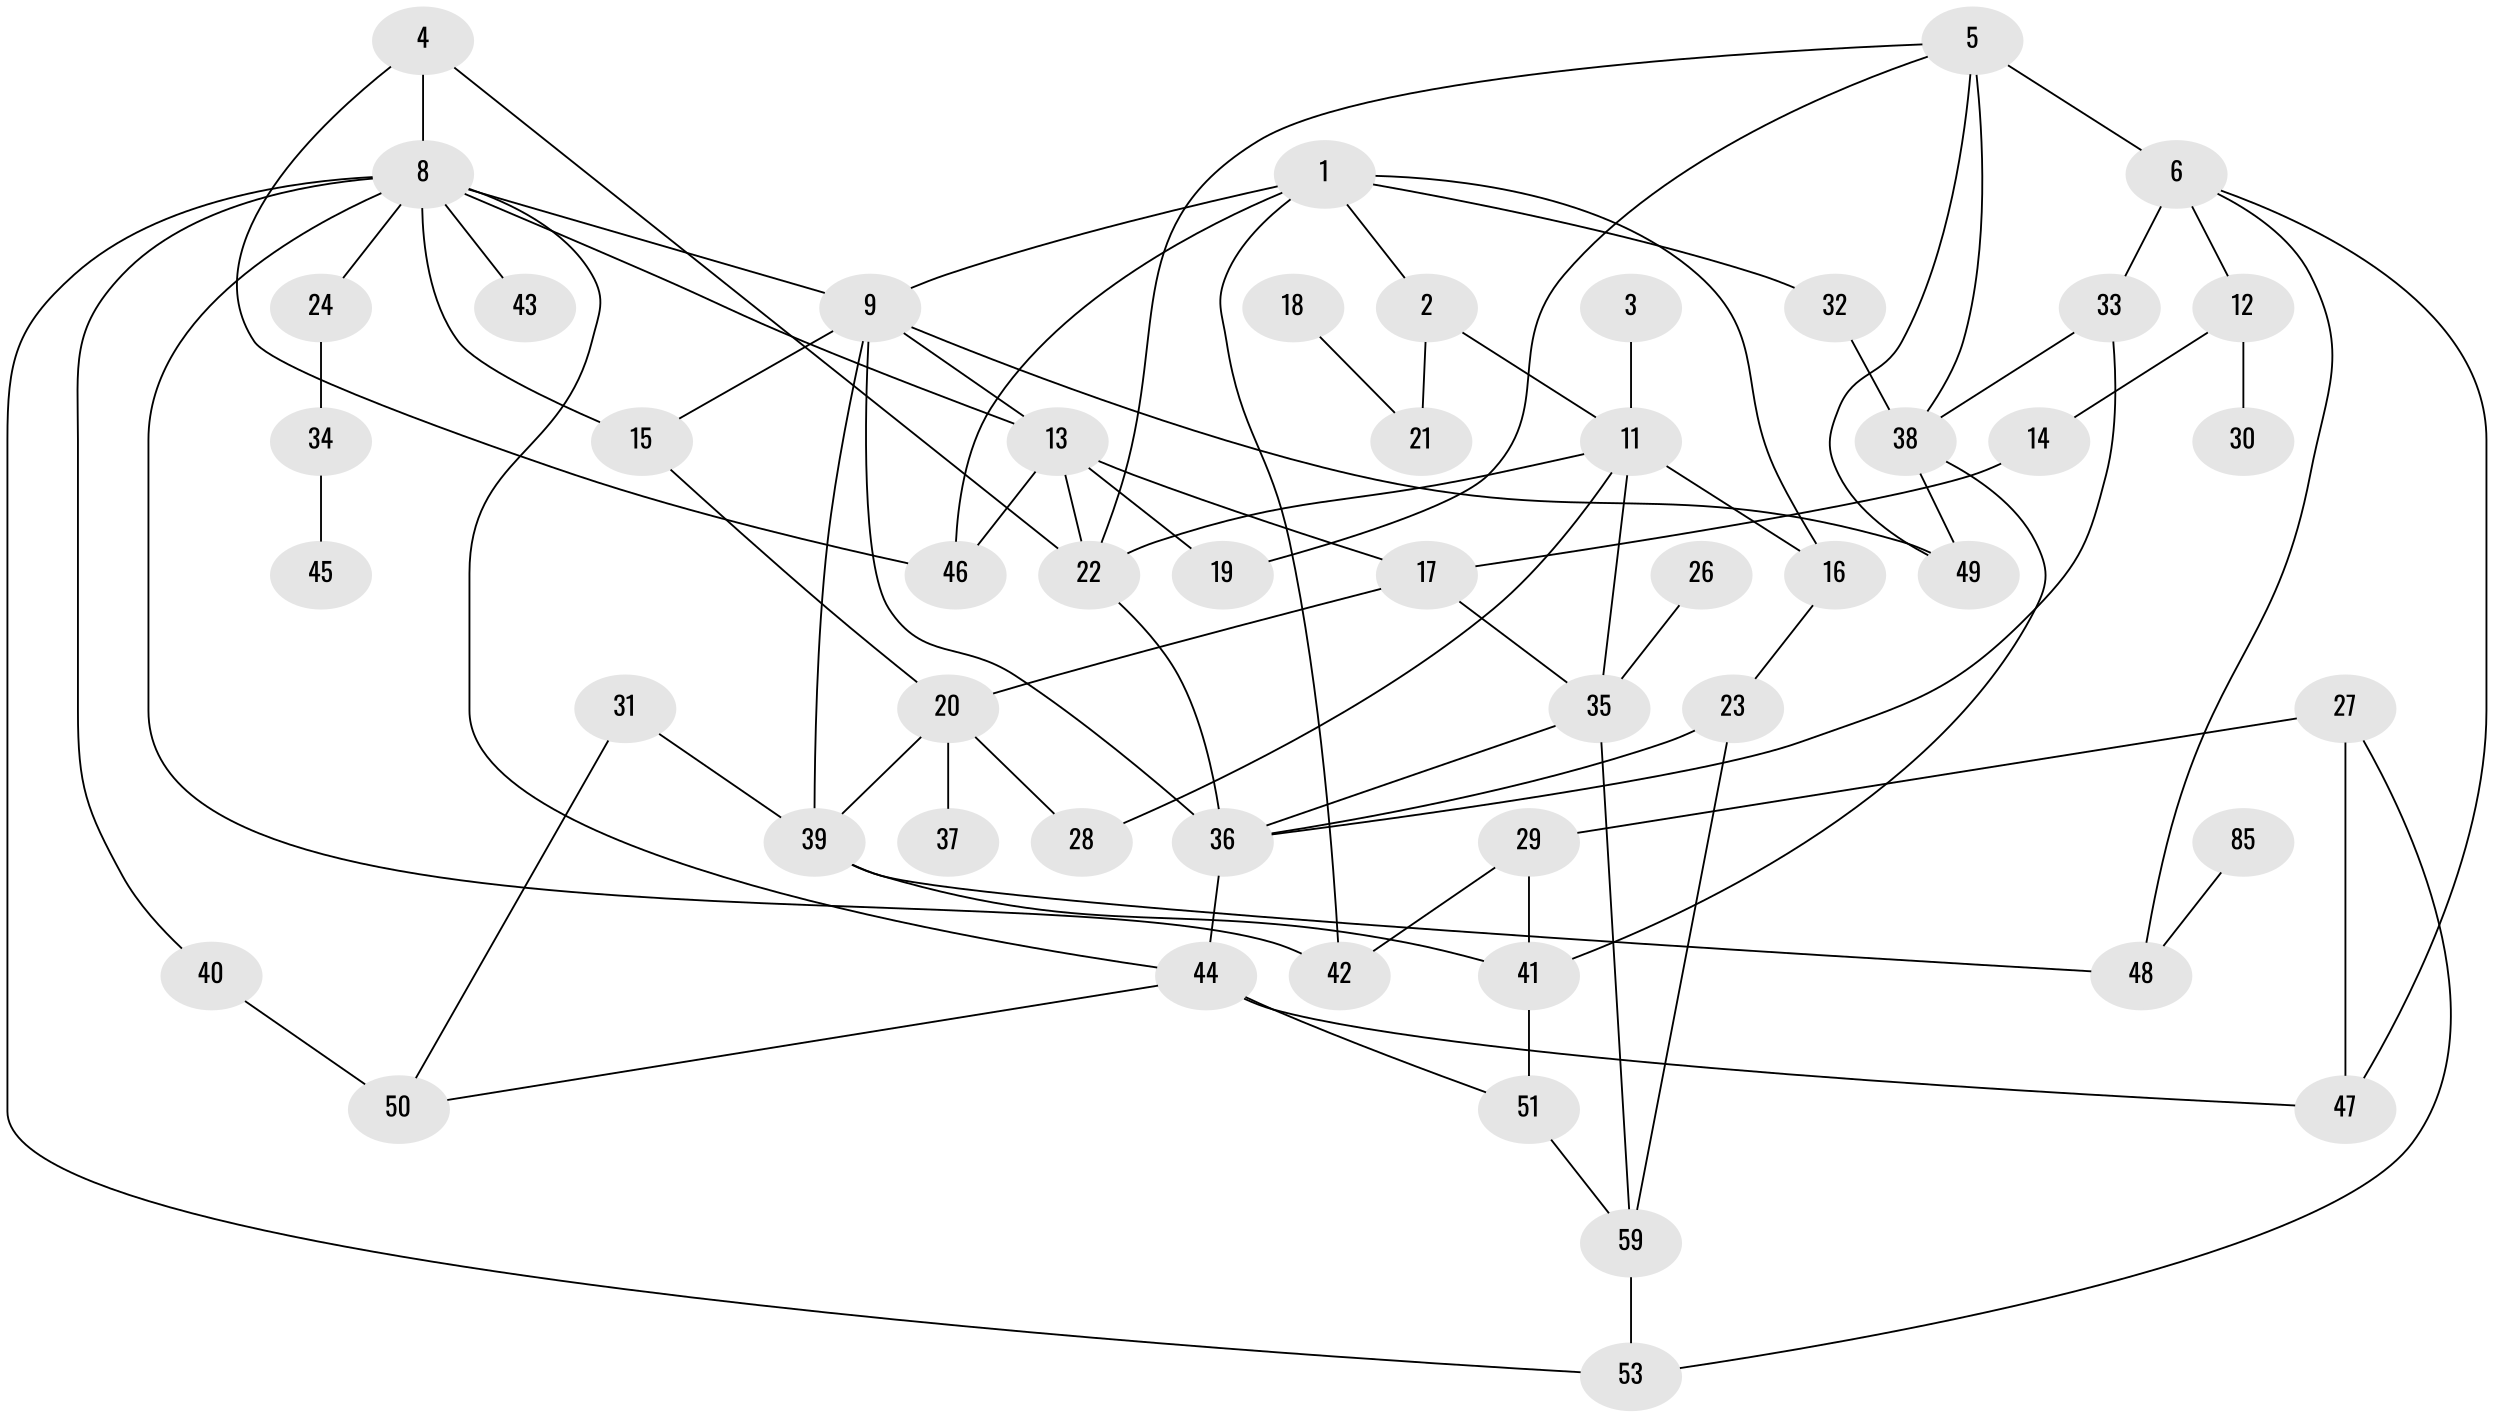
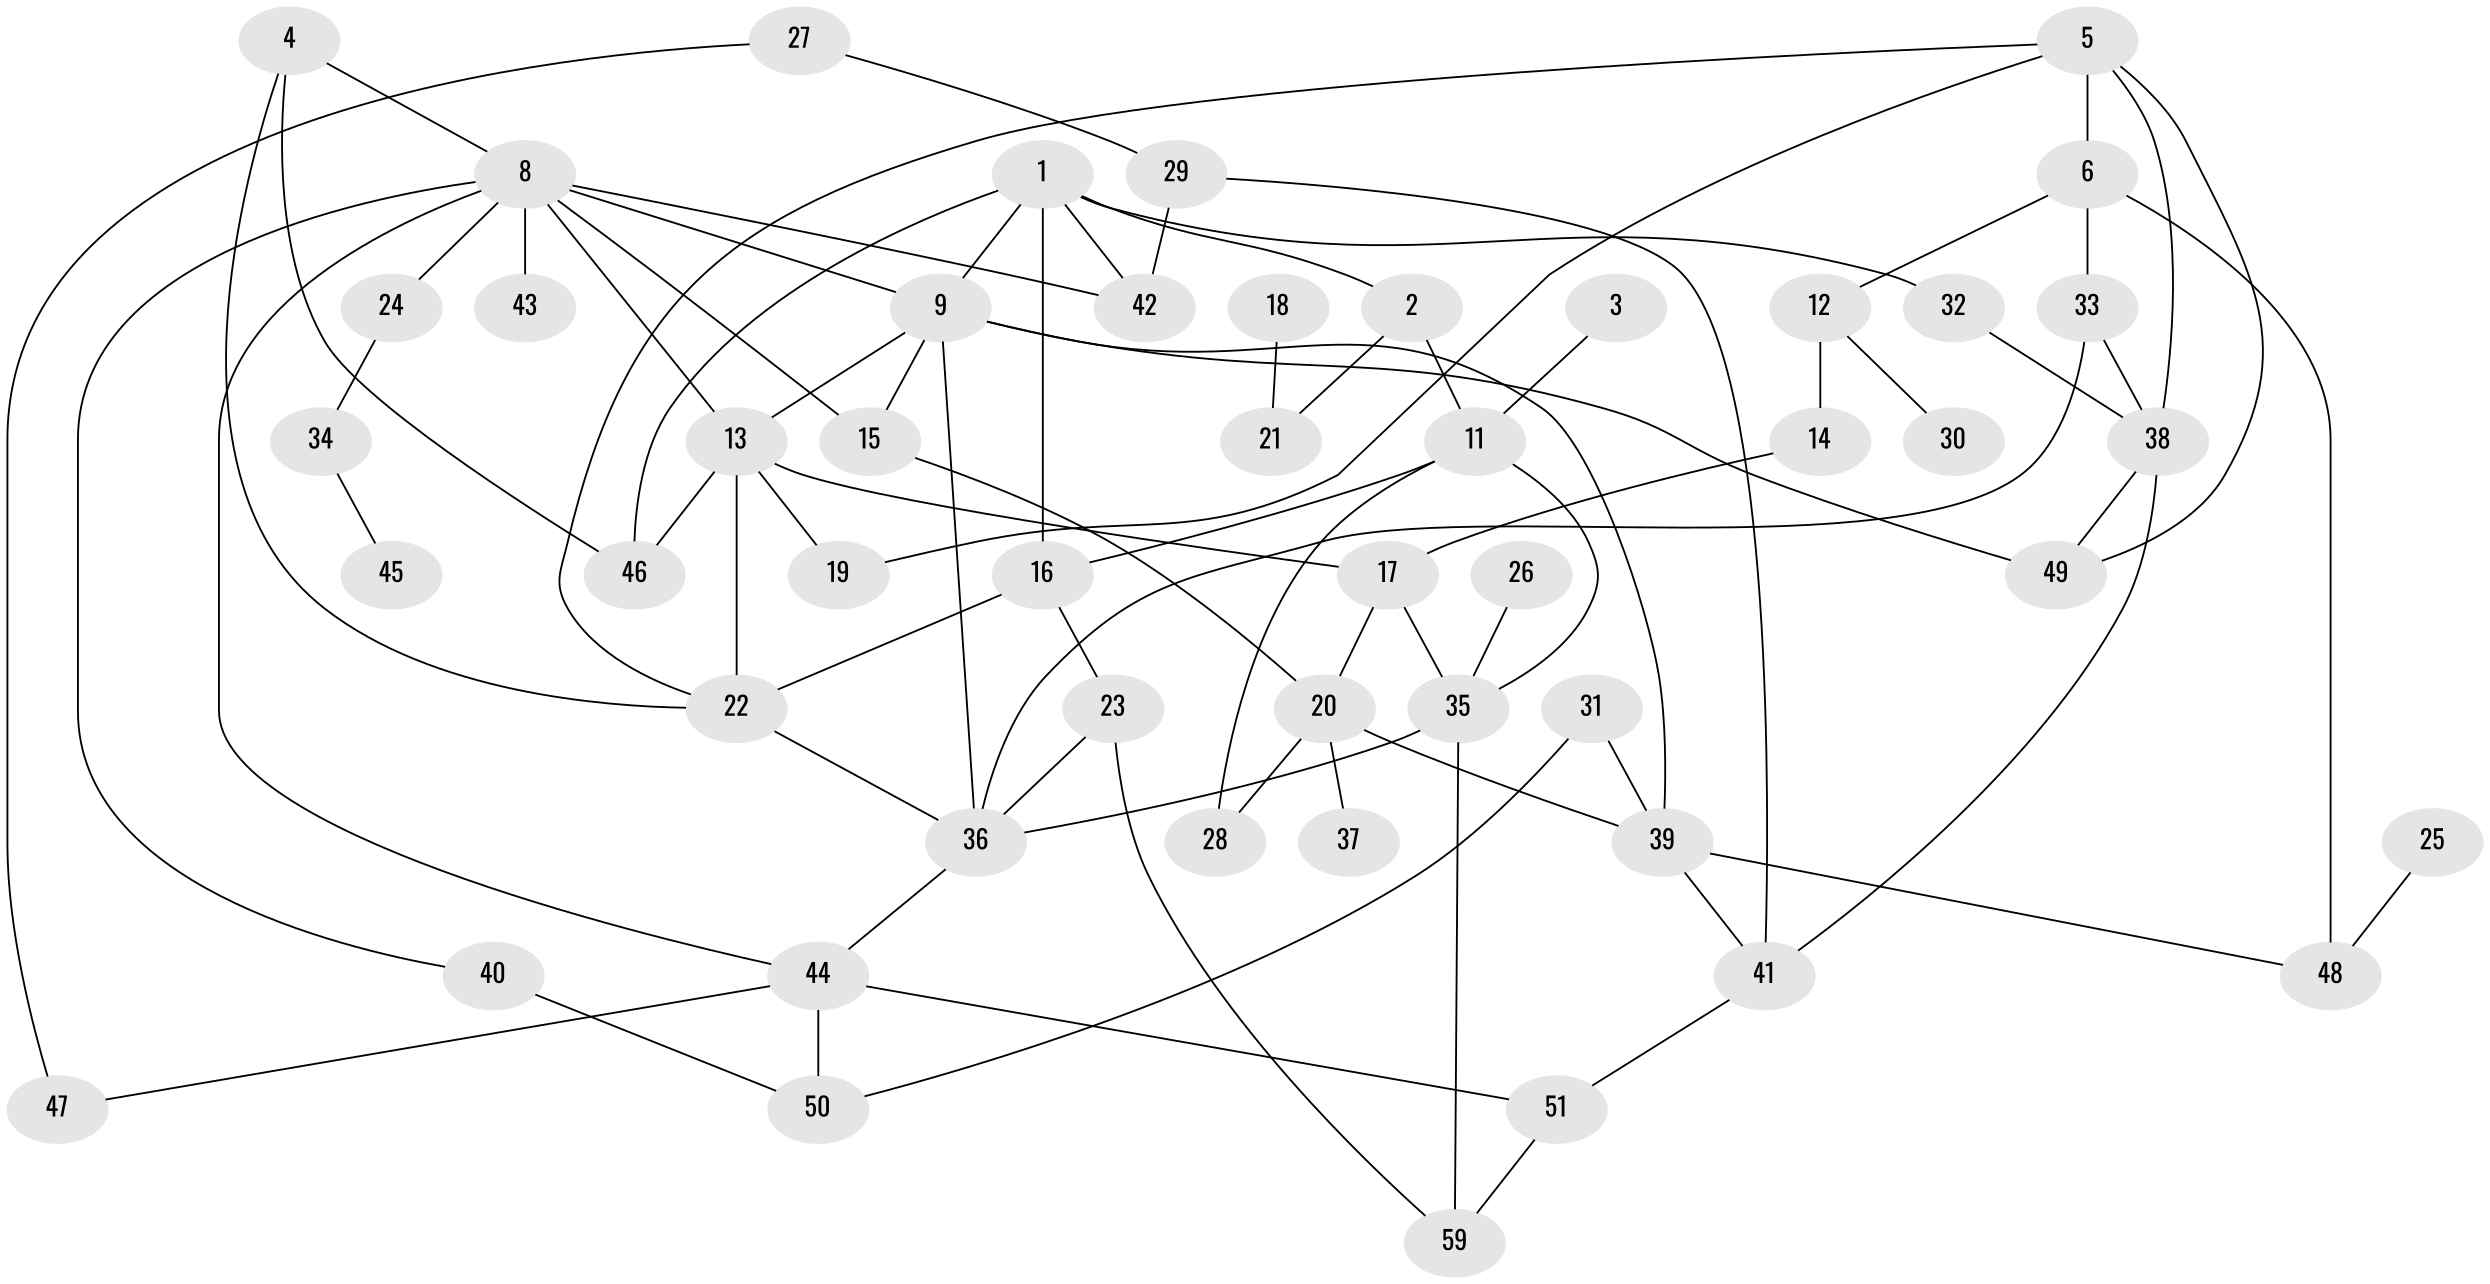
edge "11" -- "22": now "16" -- "22"
edge "6" -- "47": removed
node "85": label "85" -> "25"
node "53": removed
